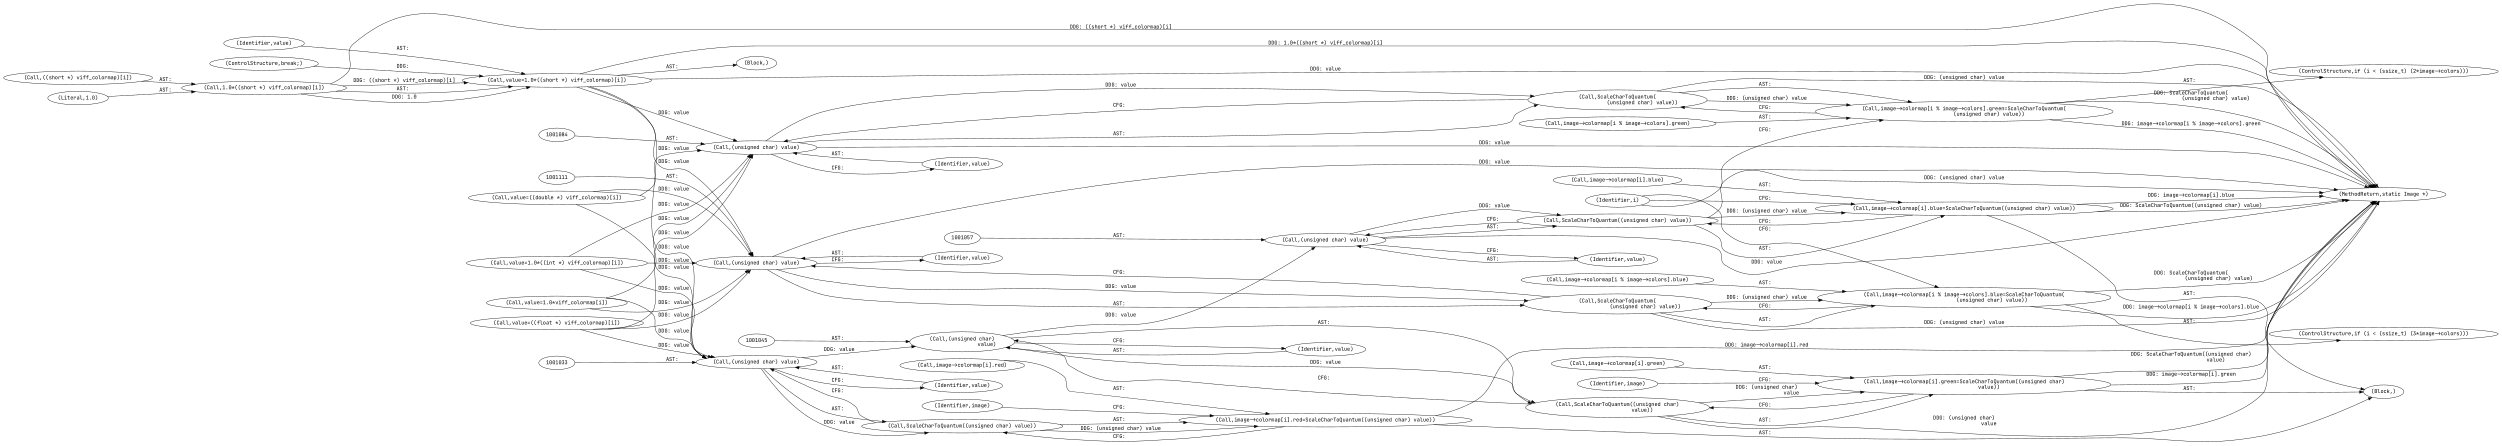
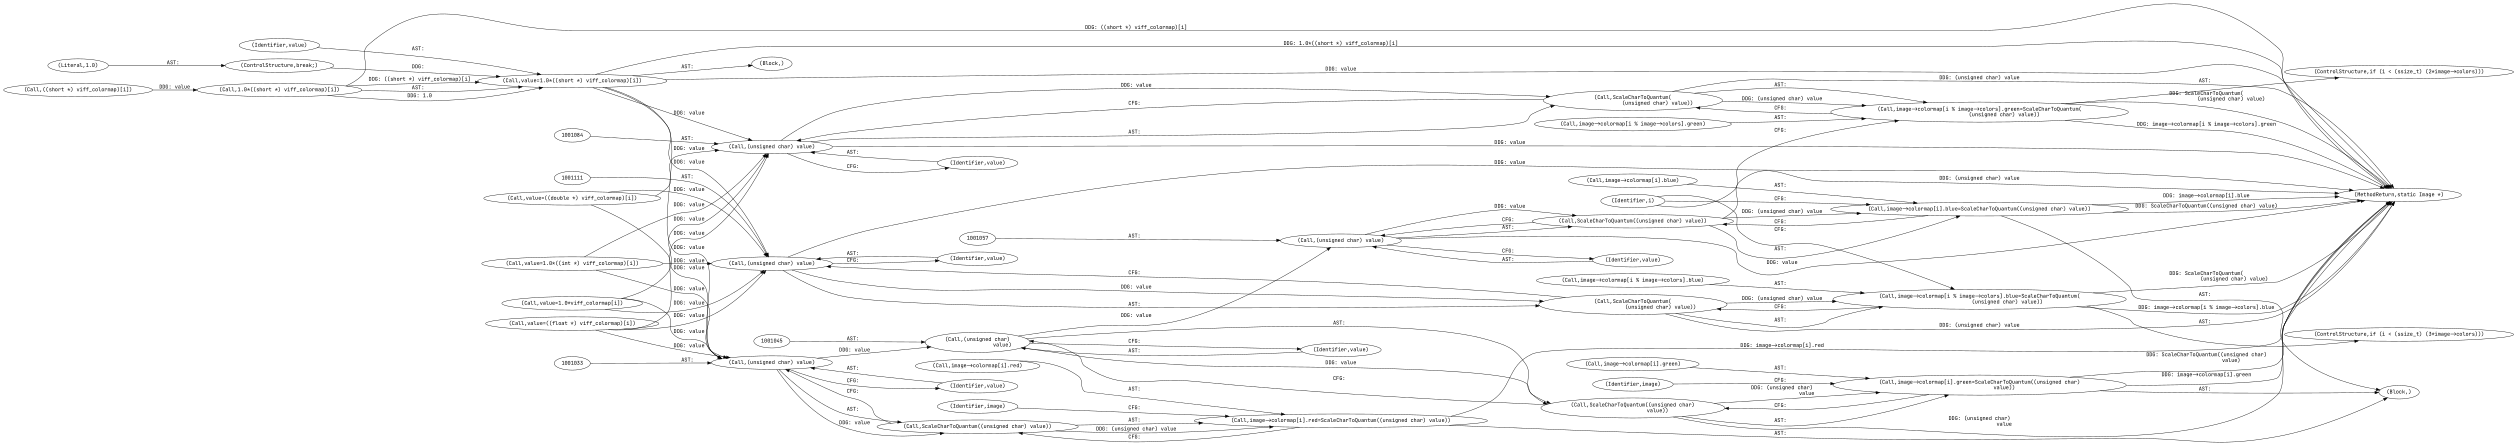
edge "(Call,((short *) viff_colormap)[i])" -> "(Call,1.0*((short *) viff_colormap)[i])": label "AST: " -> "DDG: value"
edge "(Literal,1.0)" -> "(Call,1.0*((short *) viff_colormap)[i])": now "(Literal,1.0)" -> "(ControlStructure,break;)"
